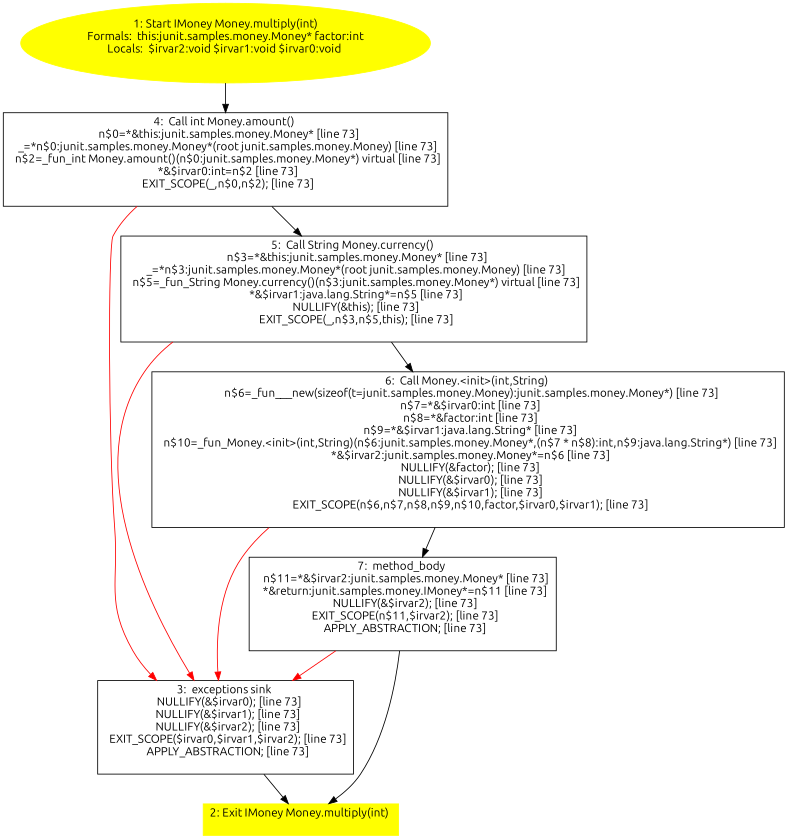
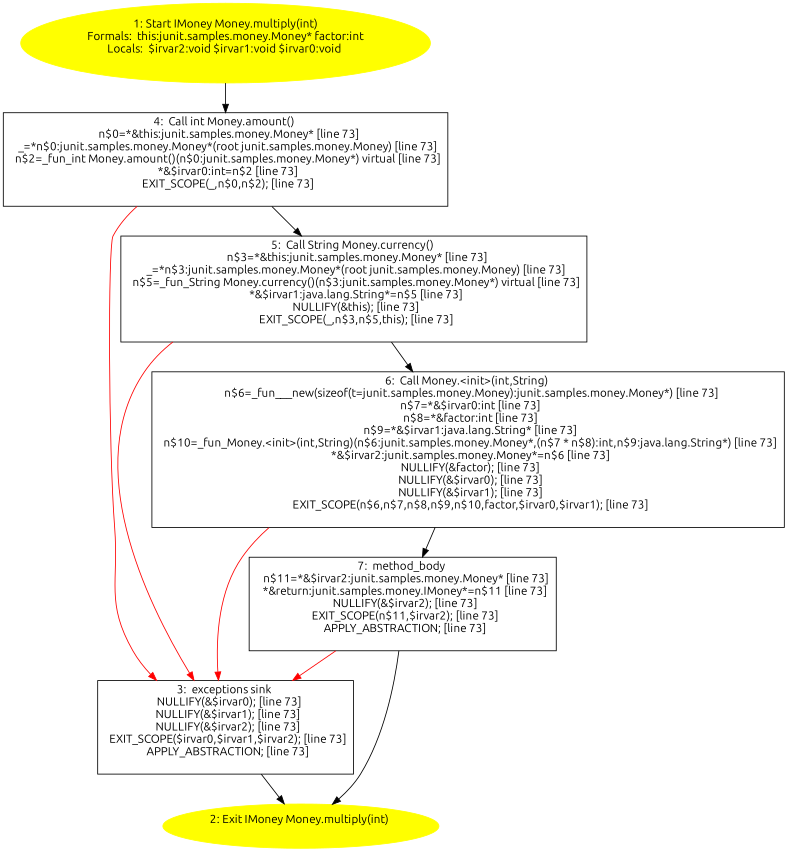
node "2: Exit IMoney Money.multiply(int)": shape box -> ellipse
